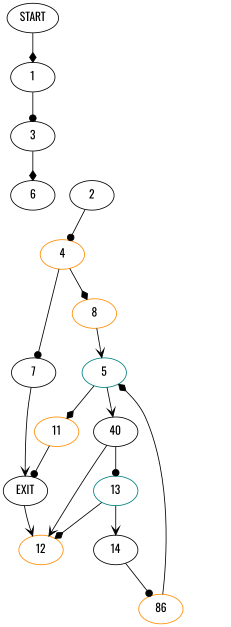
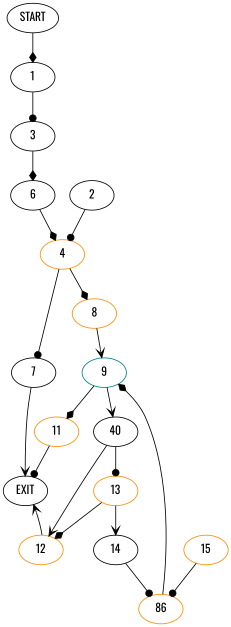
edge "6" -> "4": added
node "5": label "5" -> "9"
node "13": color teal -> darkorange
edge "EXIT" -> "12": reversed
node "15": added
